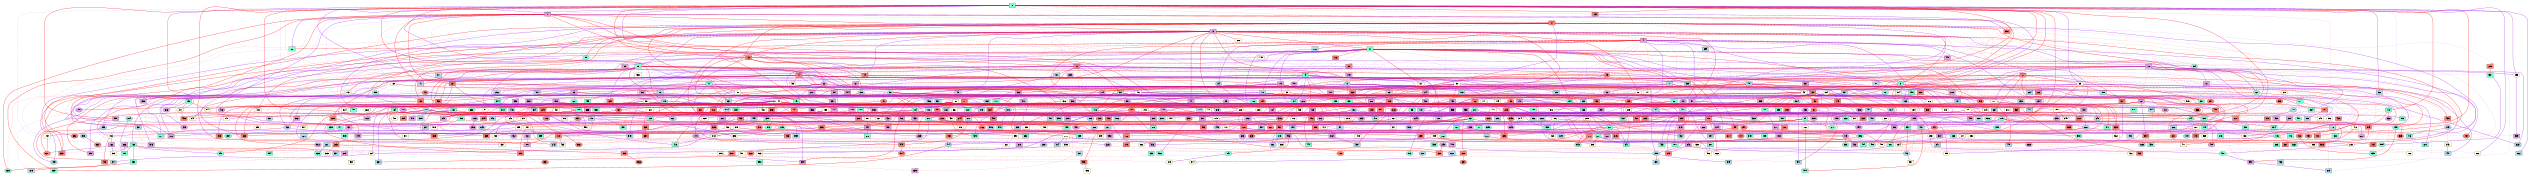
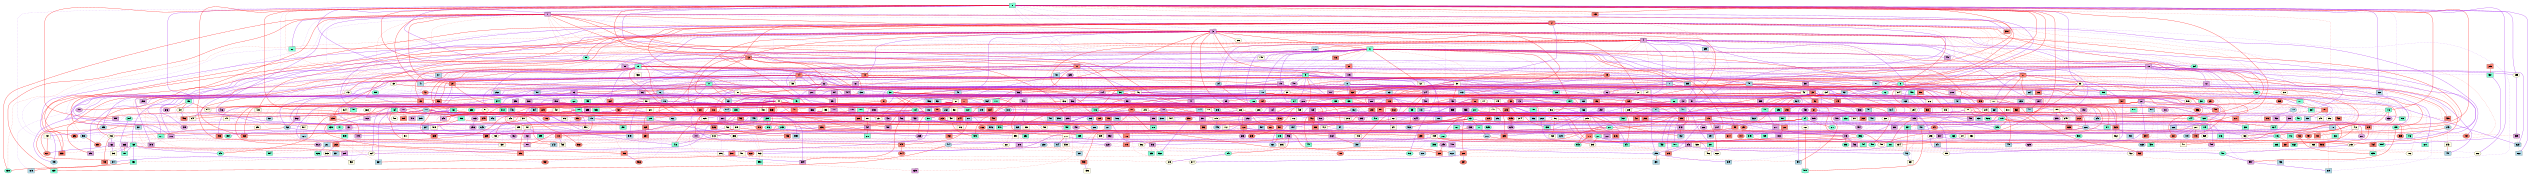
edge "79" -- "143": style dashed -> bold
